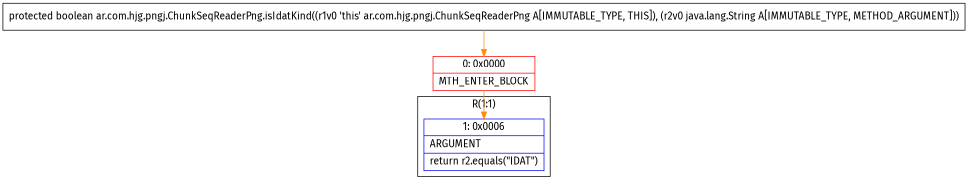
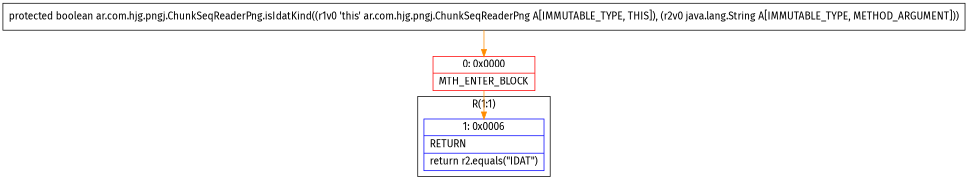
node "1: 0x0006": text "ARGUMENT" -> "RETURN"
